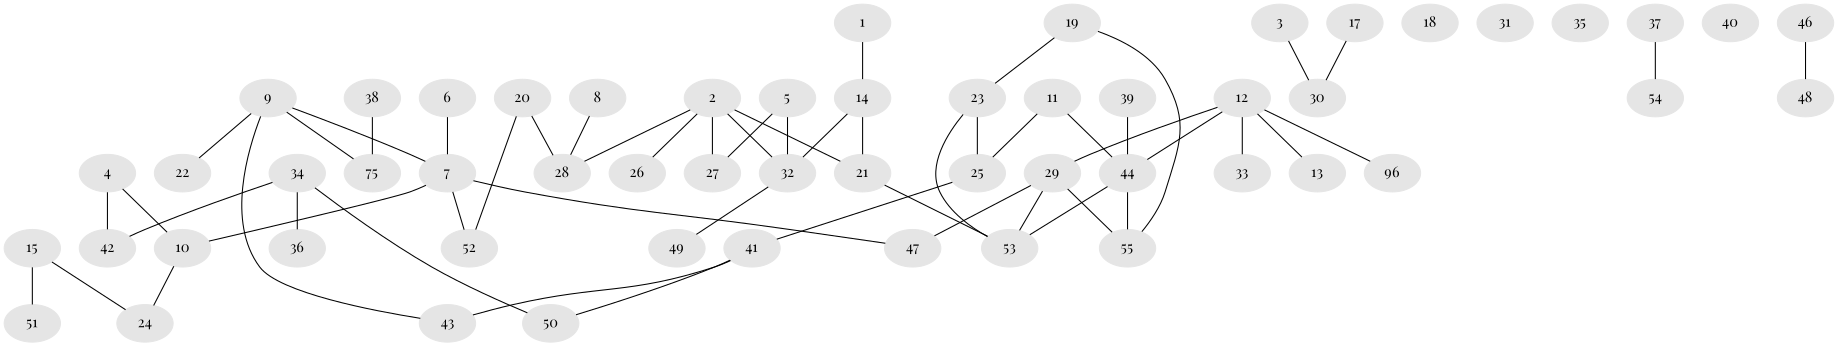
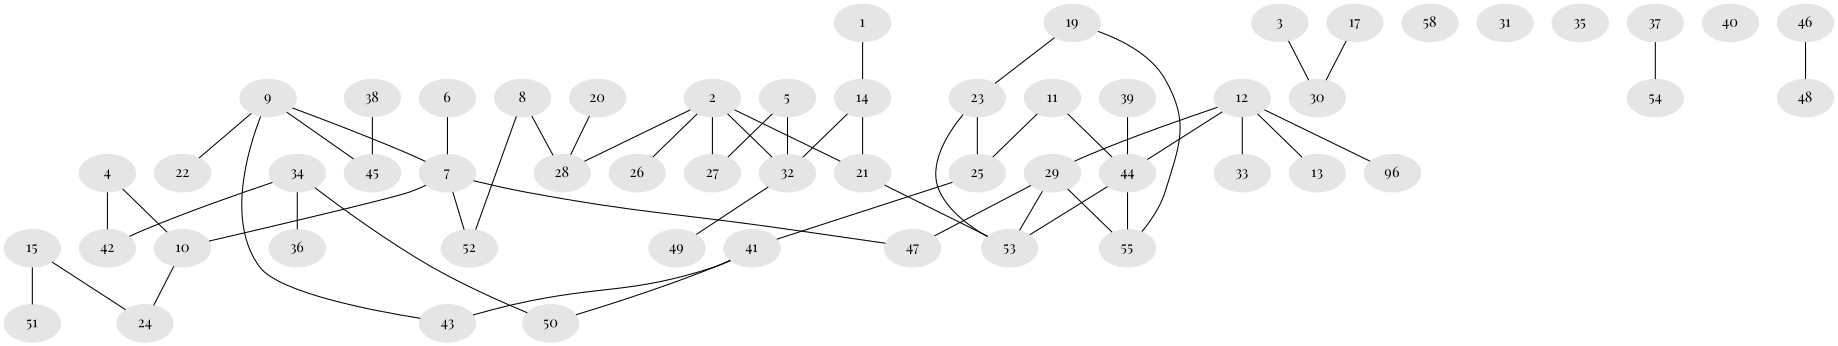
node "18": label "18" -> "58"
node "75": label "75" -> "45"
edge "20" -- "52": now "8" -- "52"
